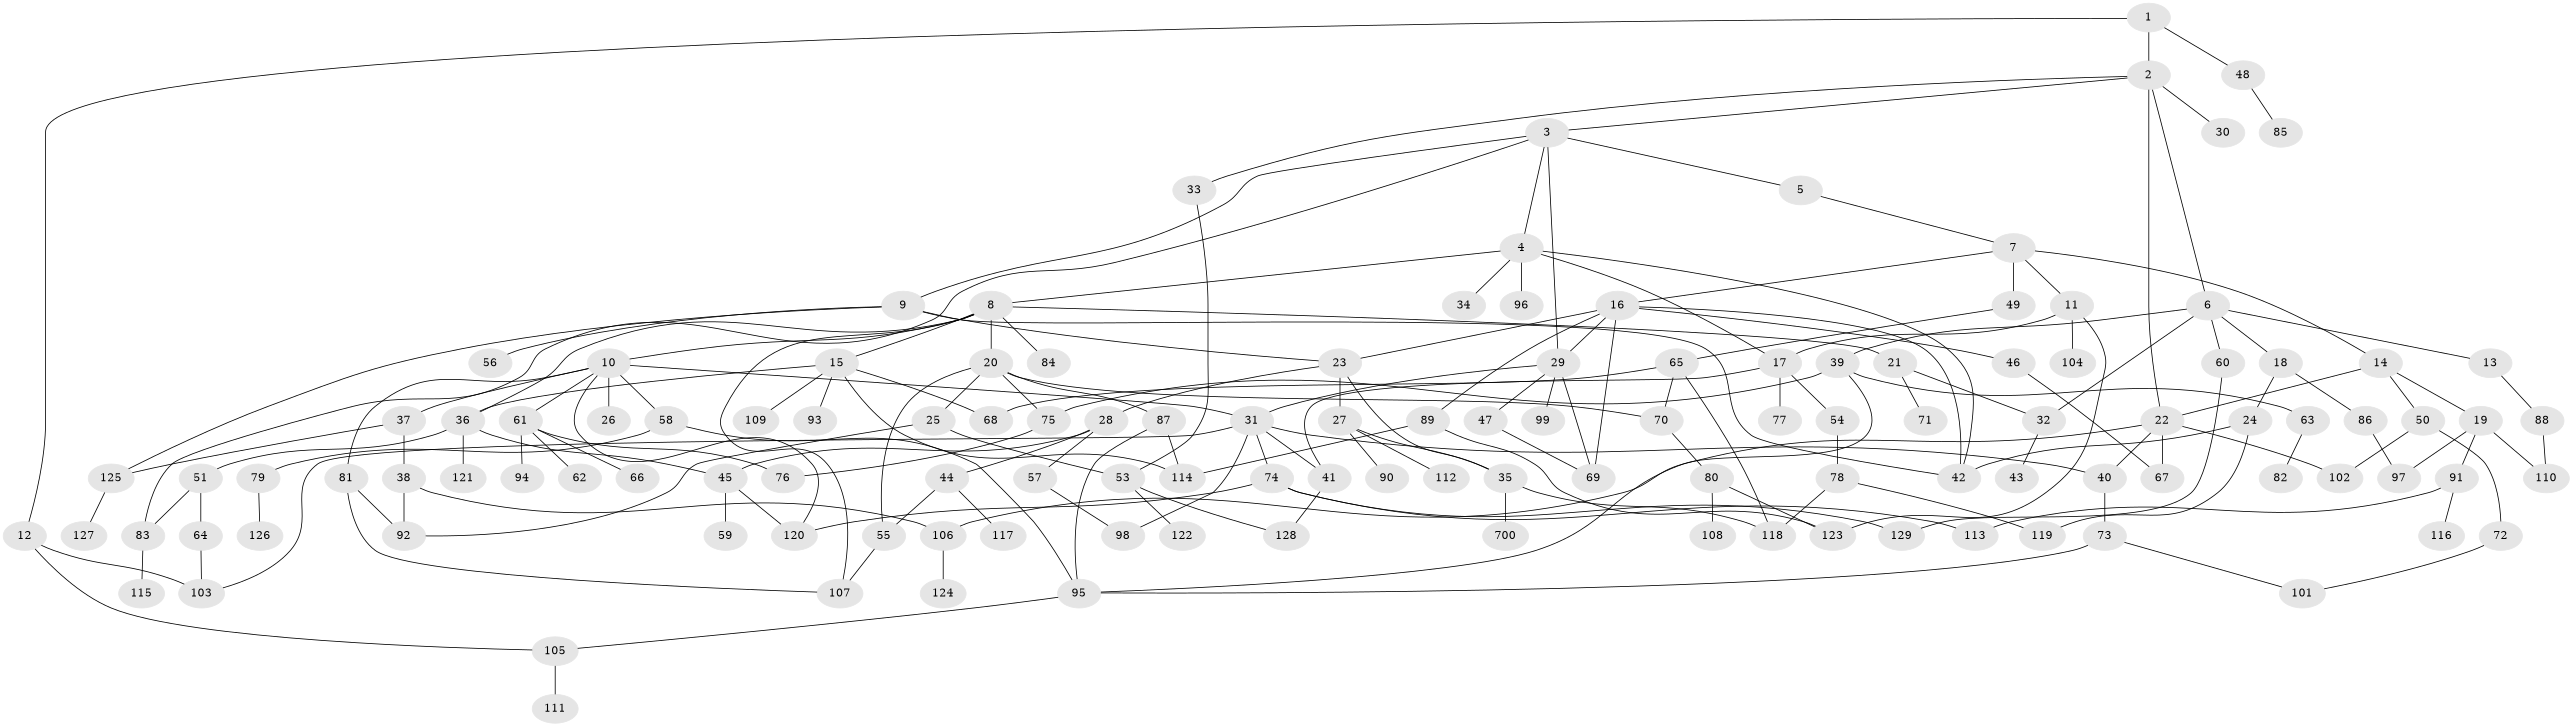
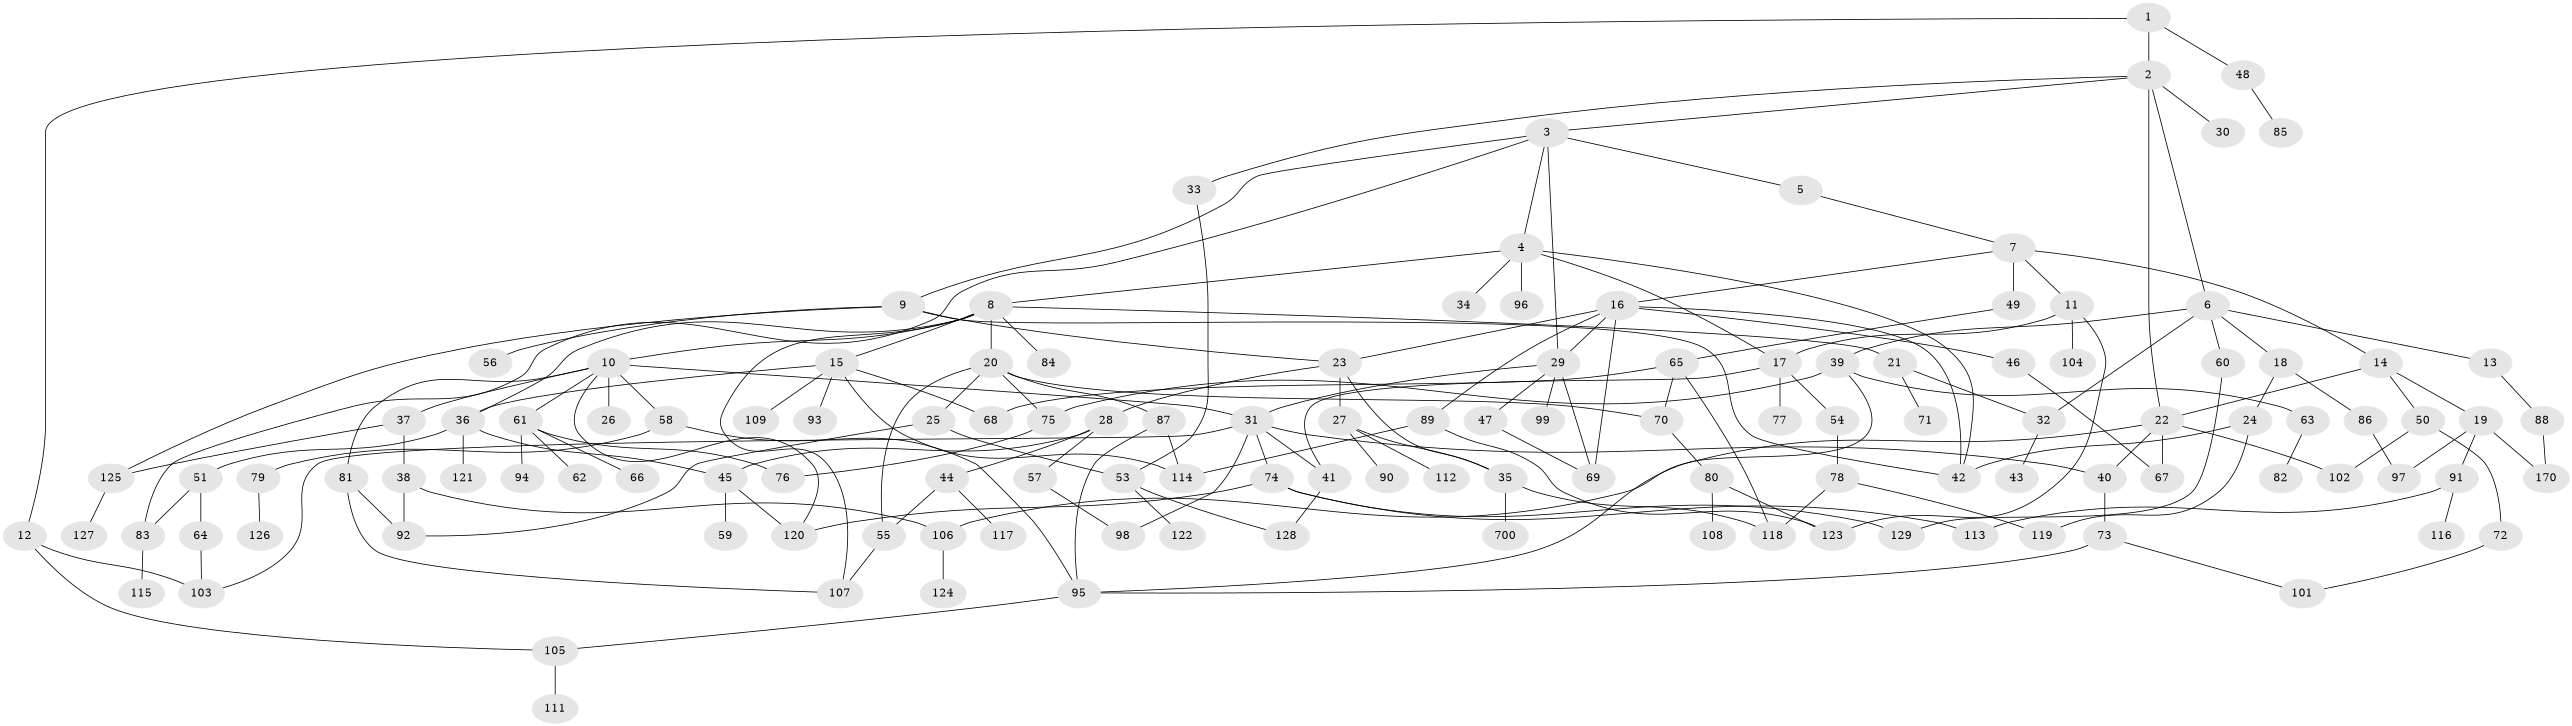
node "110": label "110" -> "170"
